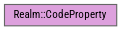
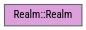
node "Realm::CodeProperty": label "Realm::CodeProperty" -> "Realm::Realm"
